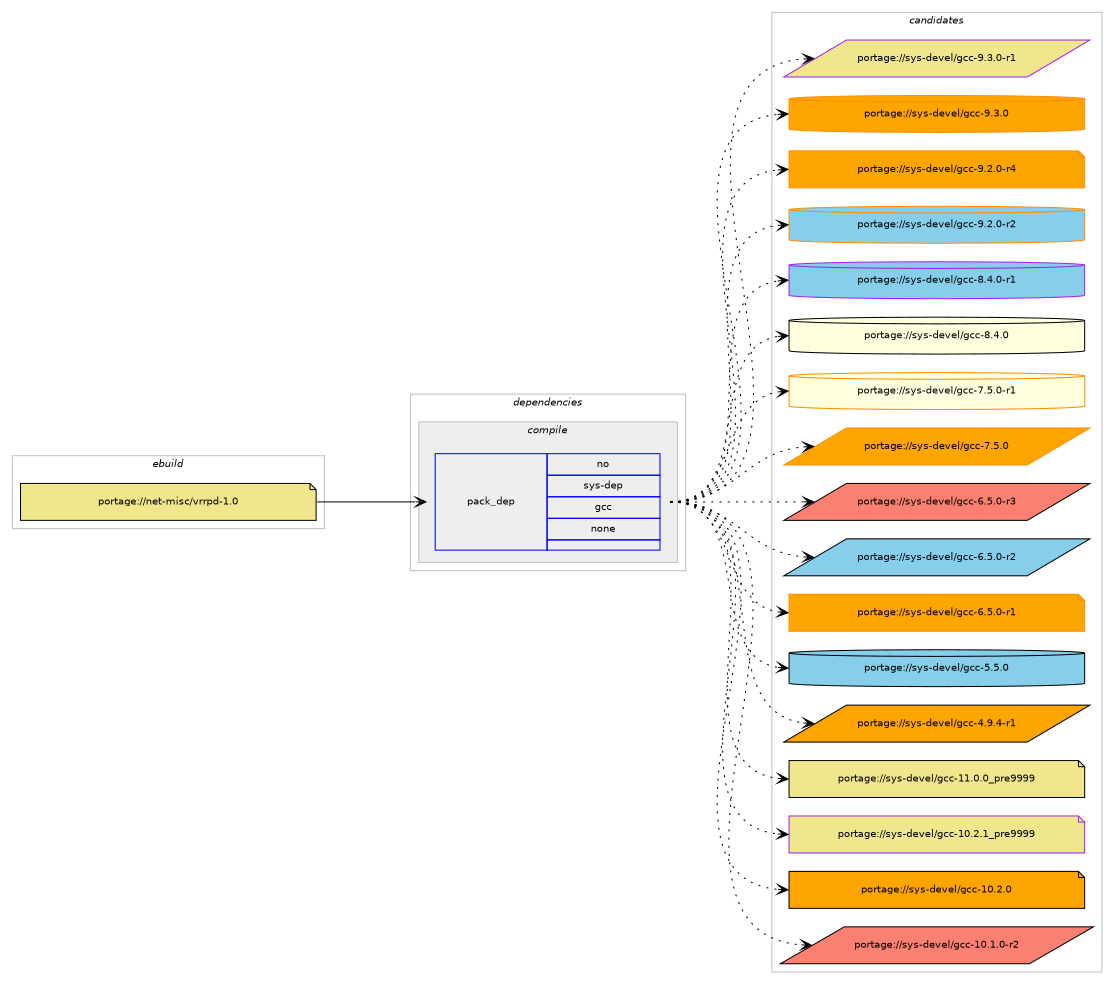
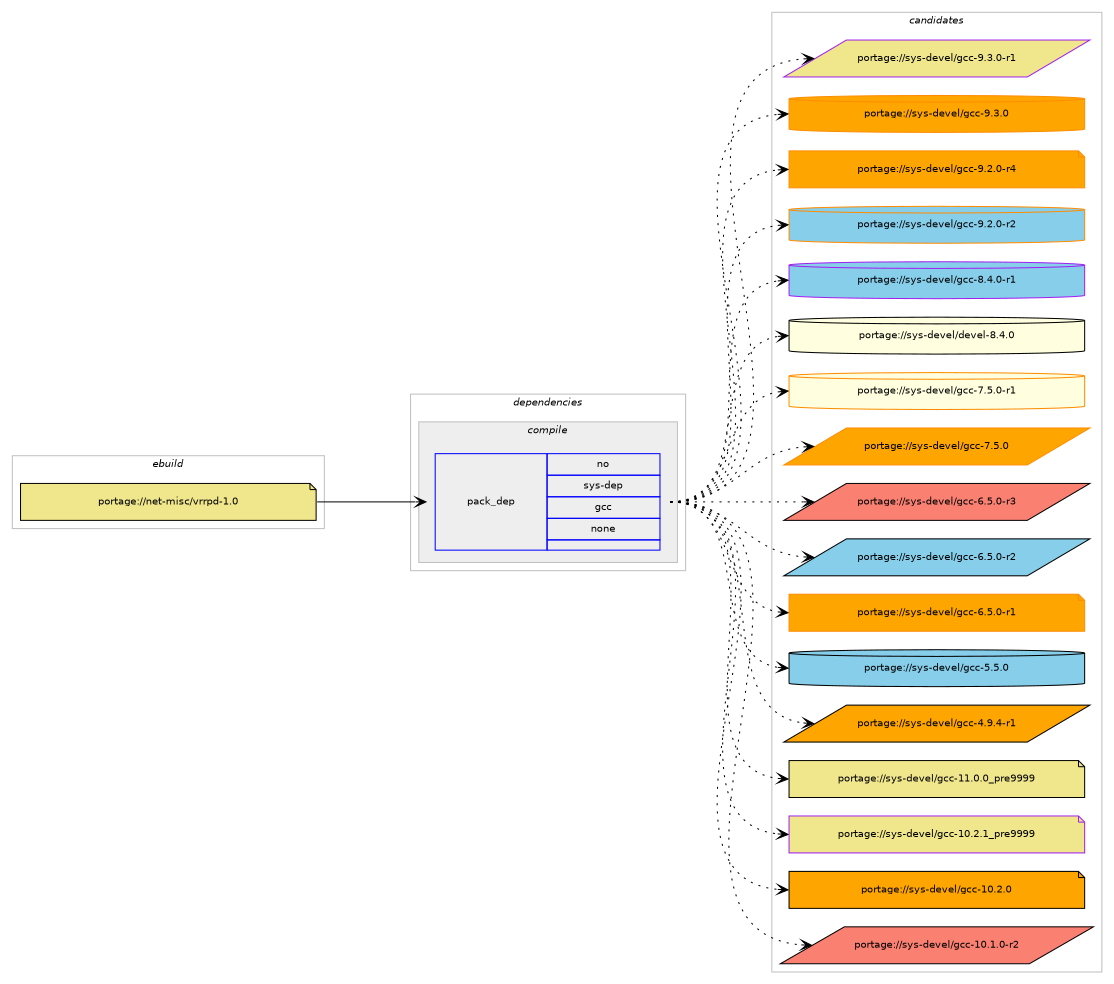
node "portage://sys-devel/gcc-8.4.0": label "portage://sys-devel/gcc-8.4.0" -> "portage://sys-devel/devel-8.4.0"
